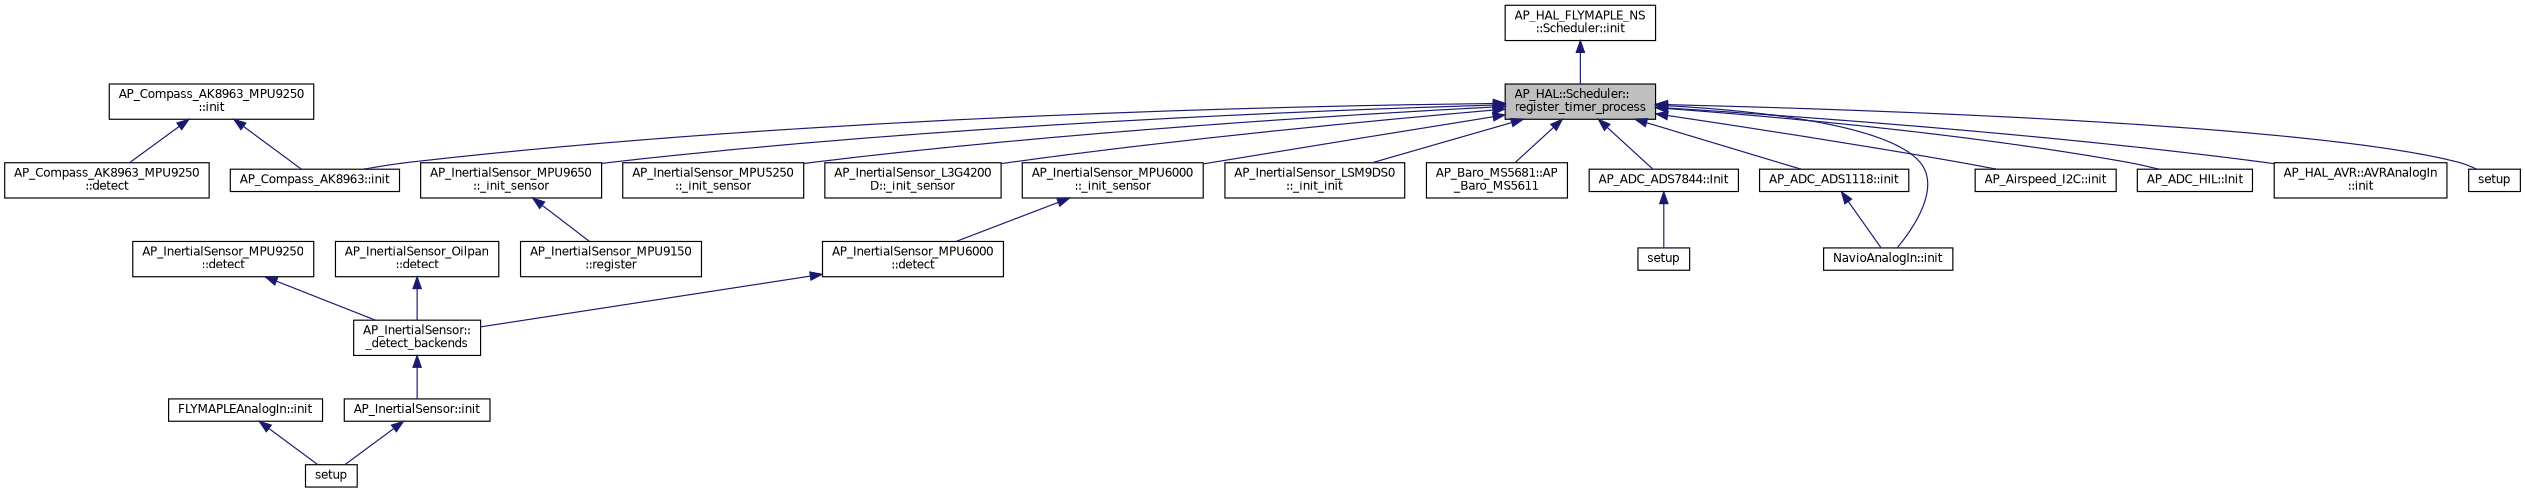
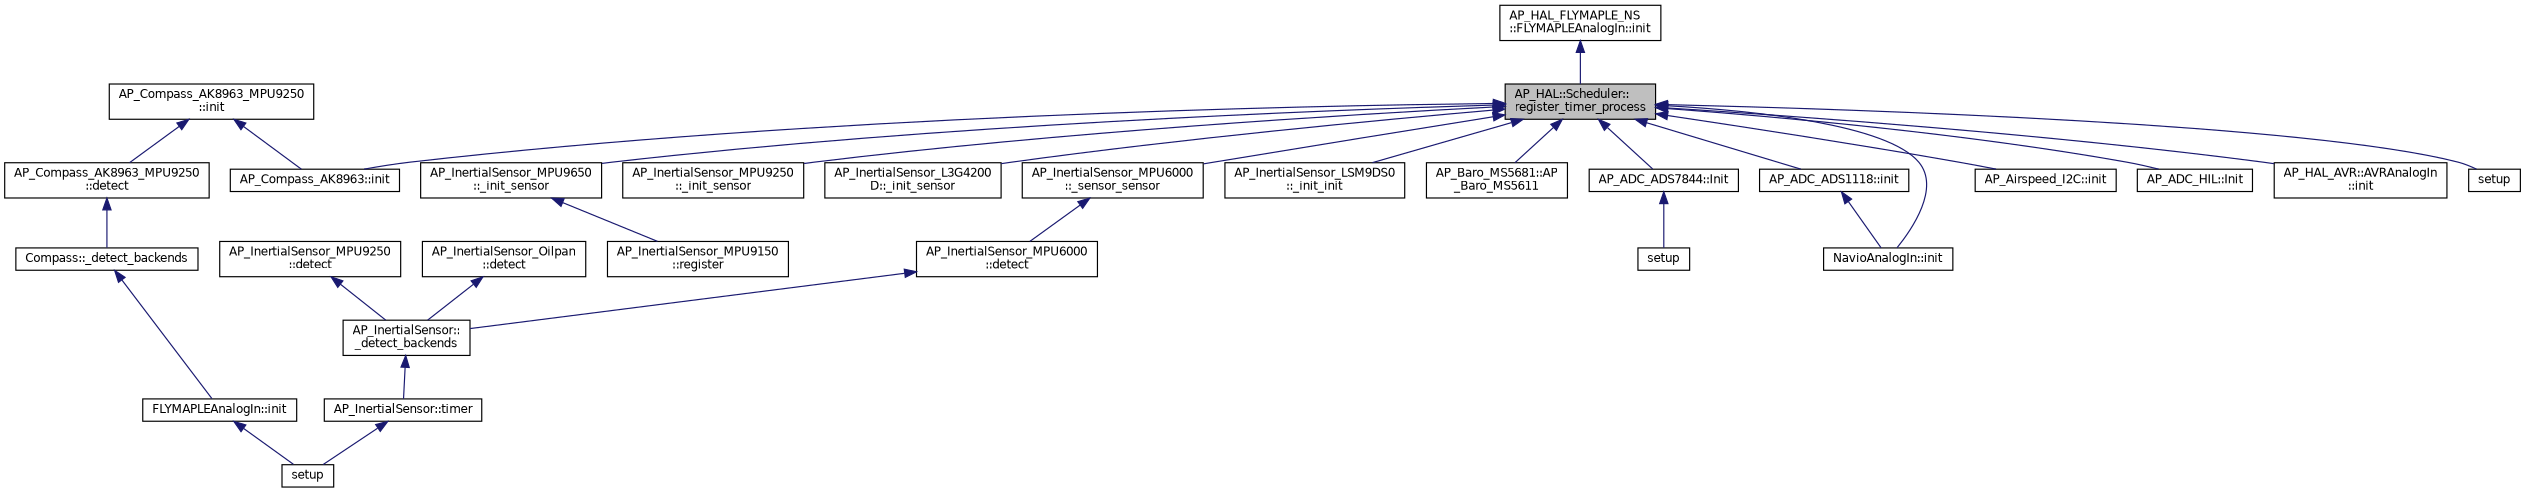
node "AP_HAL_FLYMAPLE_NS ::Scheduler::init": label "AP_HAL_FLYMAPLE_NS ::Scheduler::init" -> "AP_HAL_FLYMAPLE_NS ::FLYMAPLEAnalogIn::init"
node "AP_InertialSensor_MPU5250 ::_init_sensor": label "AP_InertialSensor_MPU5250 ::_init_sensor" -> "AP_InertialSensor_MPU9250 ::_init_sensor"
node "AP_InertialSensor_MPU6000 ::_init_sensor": label "AP_InertialSensor_MPU6000 ::_init_sensor" -> "AP_InertialSensor_MPU6000 ::_sensor_sensor"
node "Compass::_detect_backends": added
node "AP_InertialSensor::init": label "AP_InertialSensor::init" -> "AP_InertialSensor::timer"
